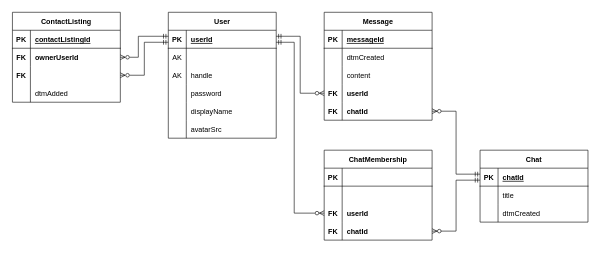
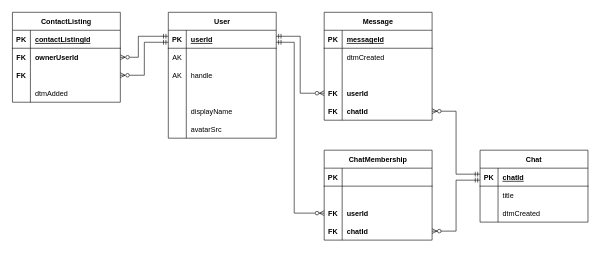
node "content": removed
node "password": removed
